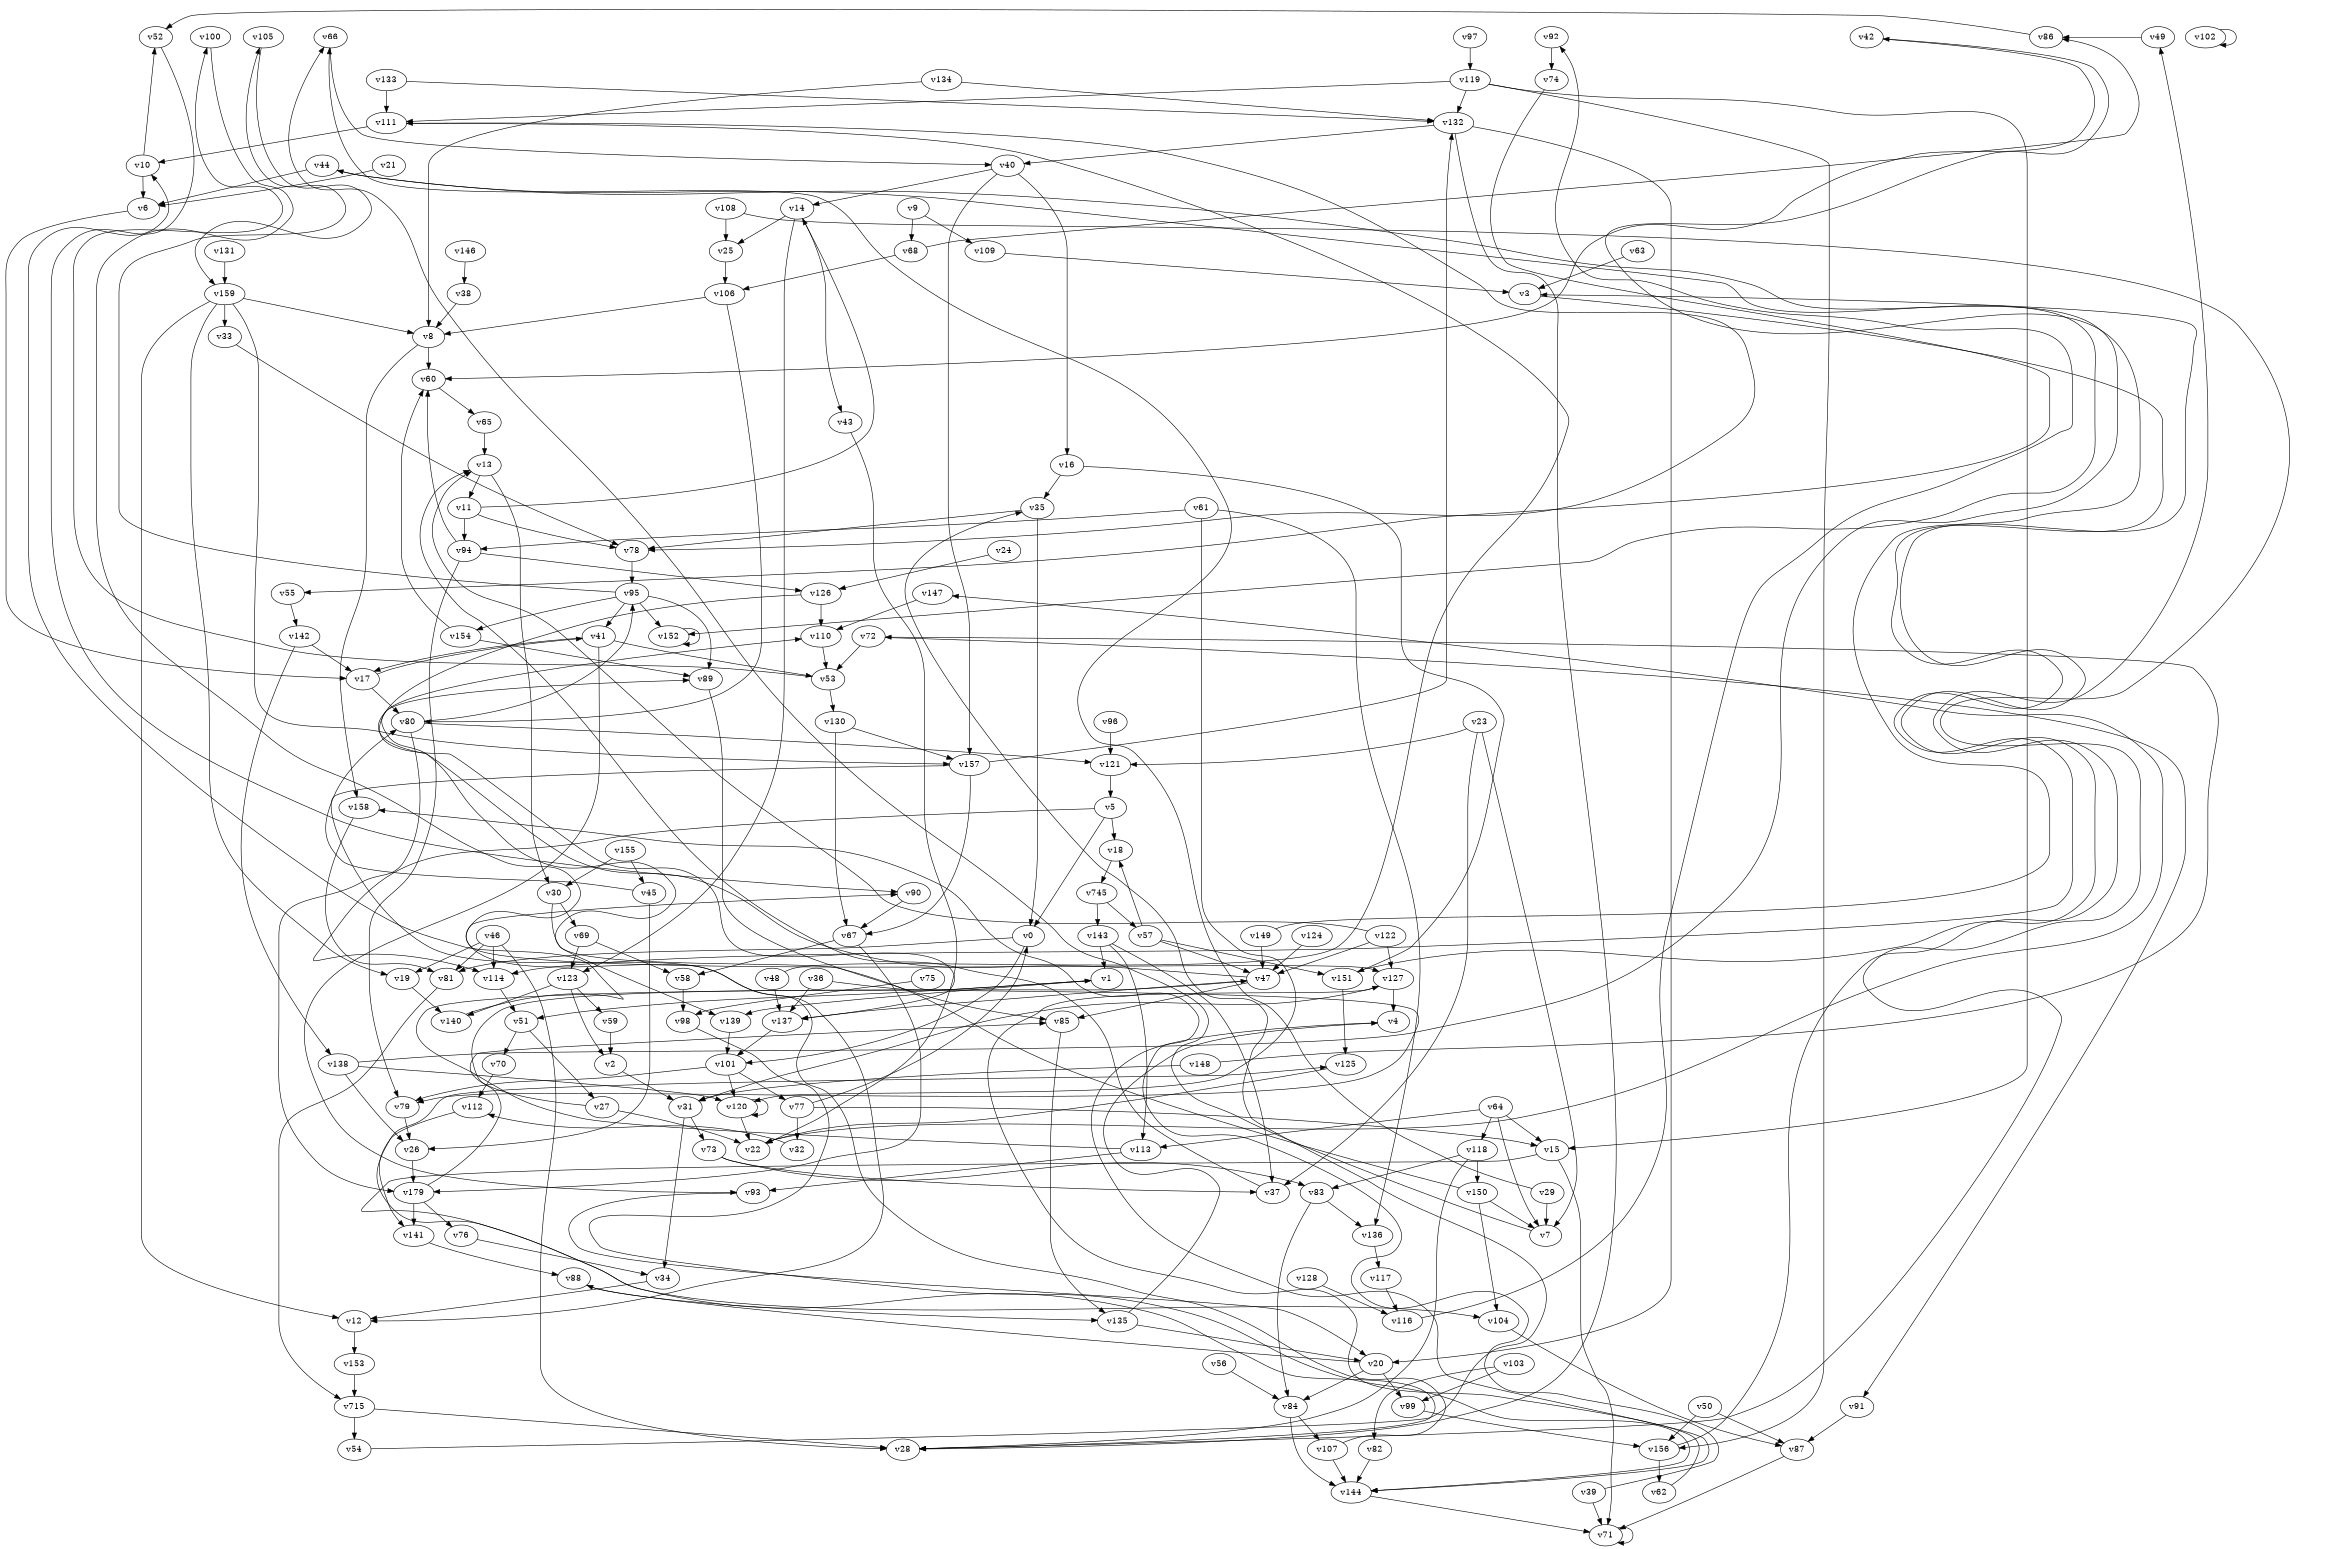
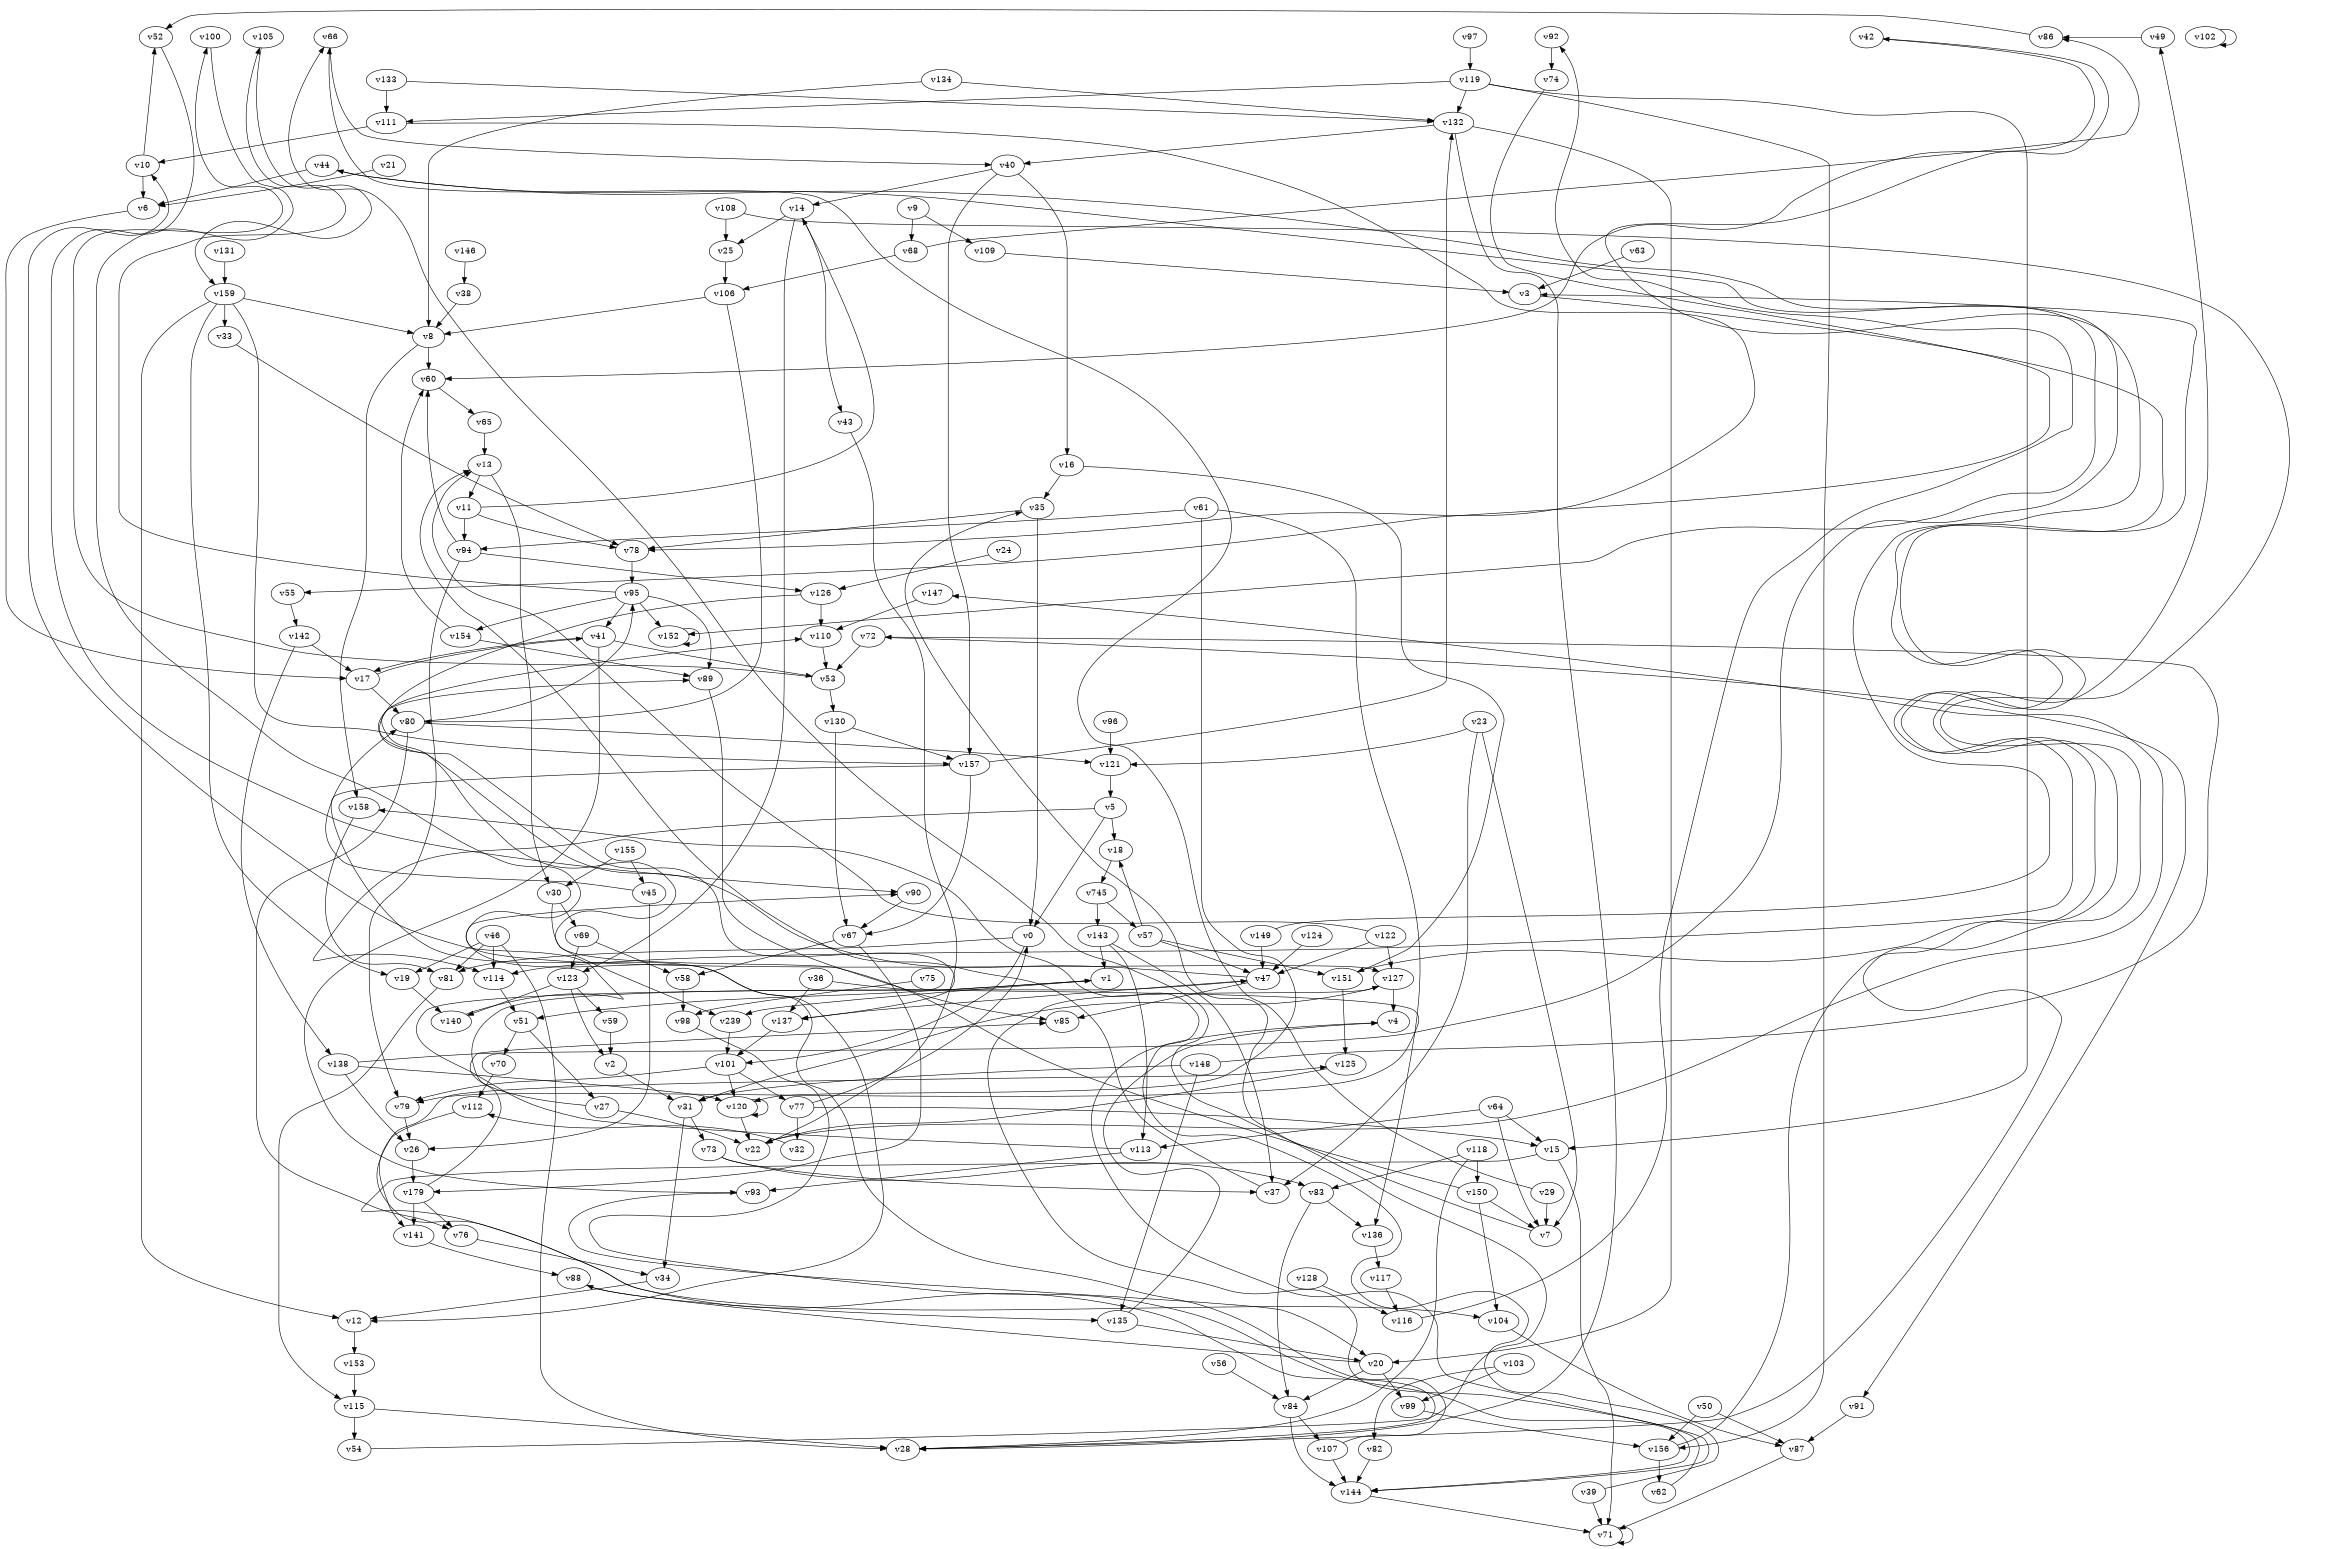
edge "v80" -> "v179": now "v80" -> "v76"
node "v48": removed
node "v139": label "v139" -> "v239"
edge "v64" -> "v118": removed
edge "v85" -> "v135": now "v148" -> "v135"
node "v715": label "v715" -> "v115"
